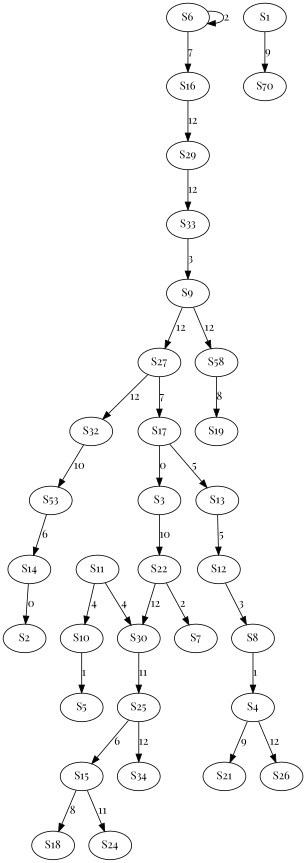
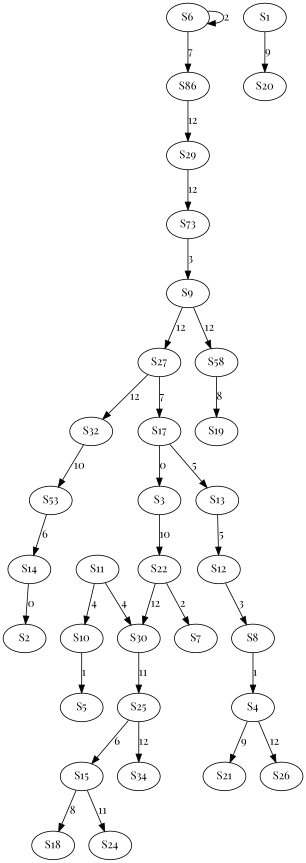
node "S16": label "S16" -> "S86"
node "S70": label "S70" -> "S20"
node "S33": label "S33" -> "S73"
